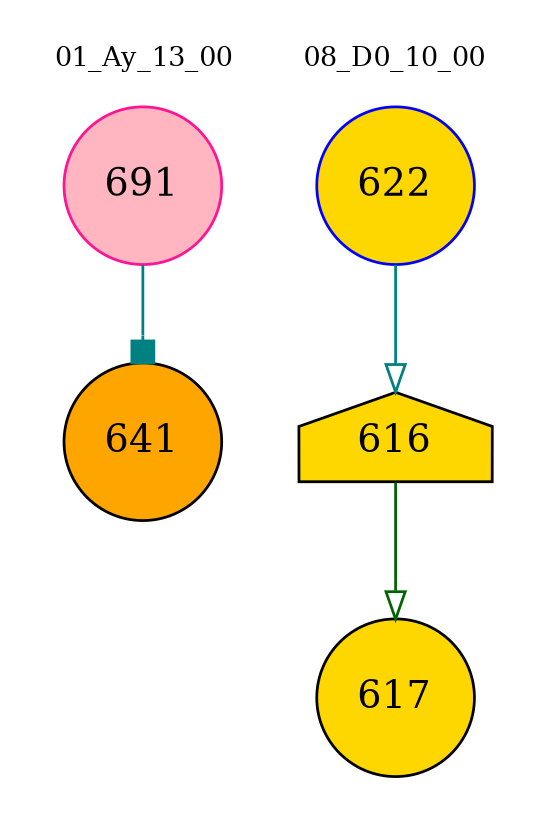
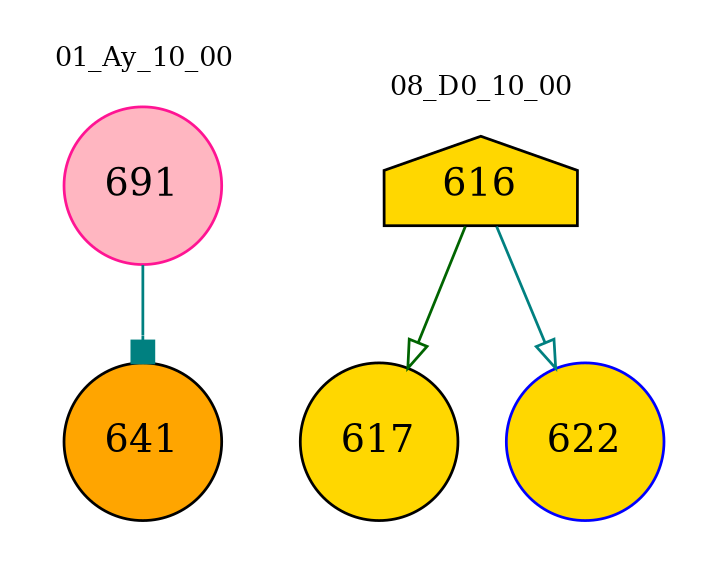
cluster "01_Ay_13_00": label "01_Ay_13_00" -> "01_Ay_10_00"
edge "622" -> "616": reversed
